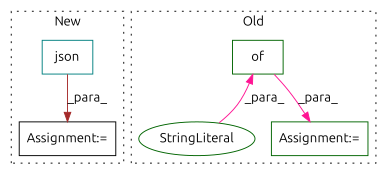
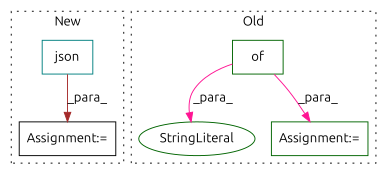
edge "StringLiteral" -> "of": reversed
